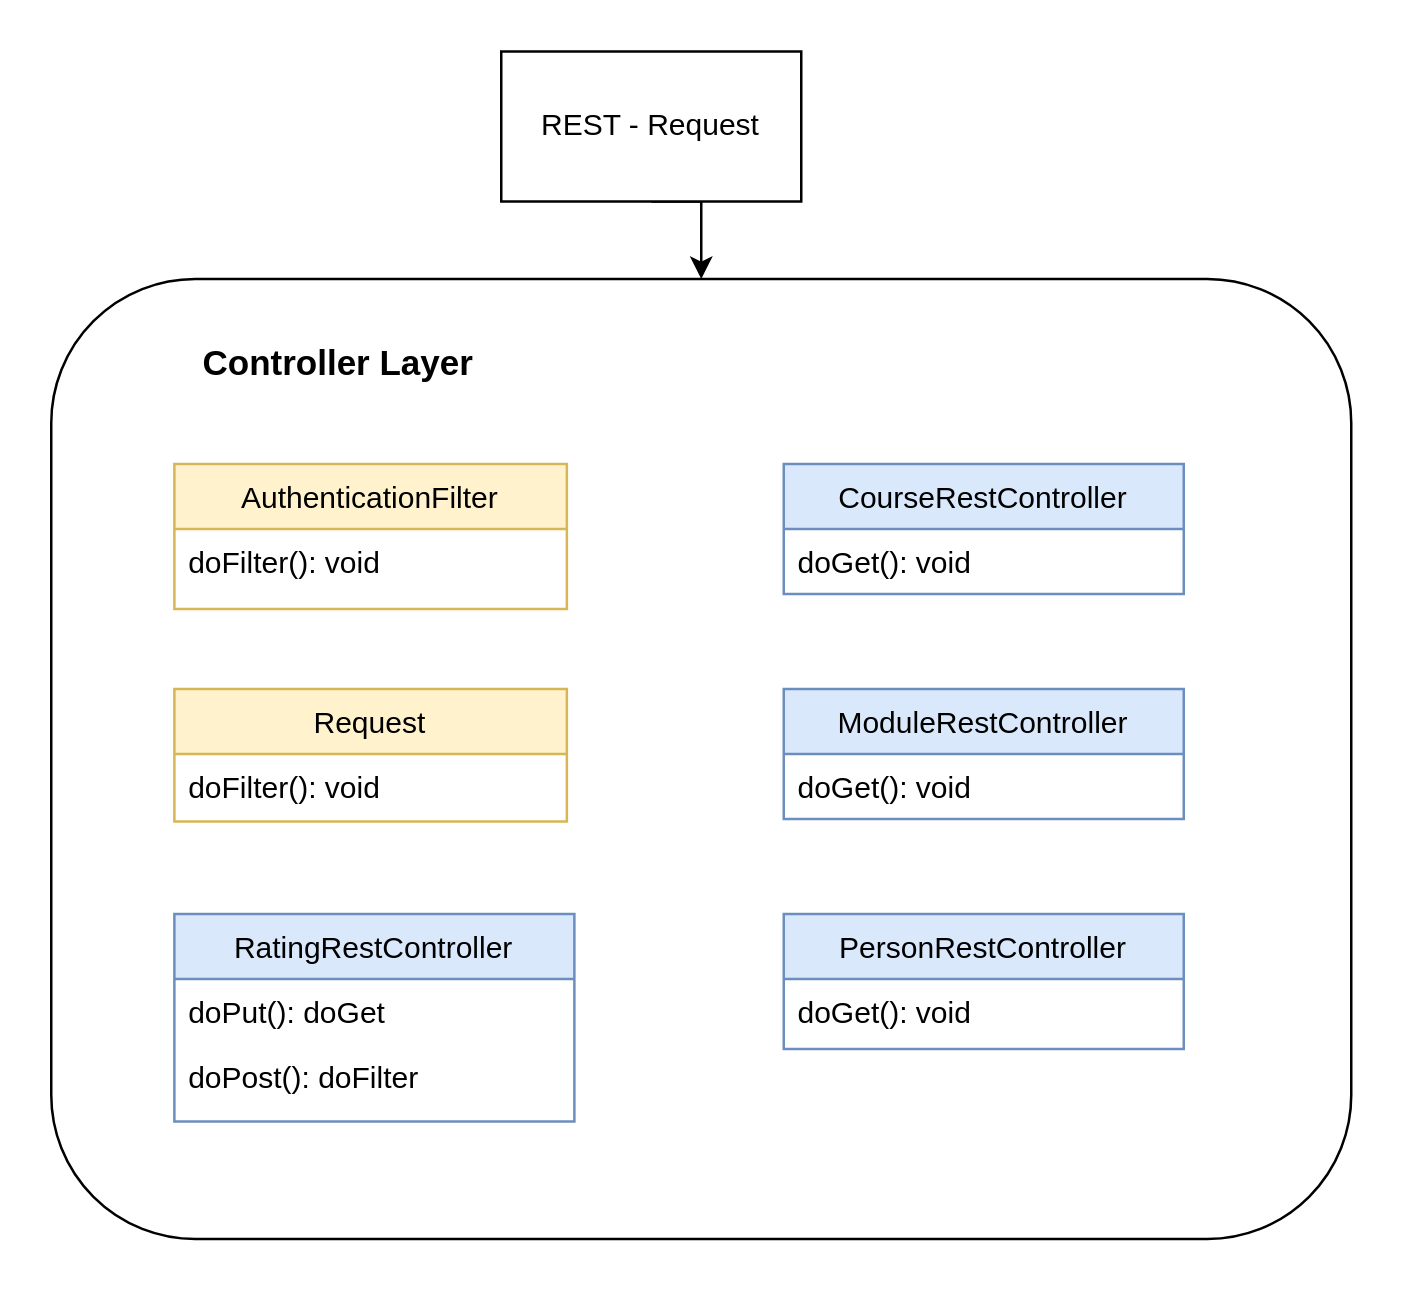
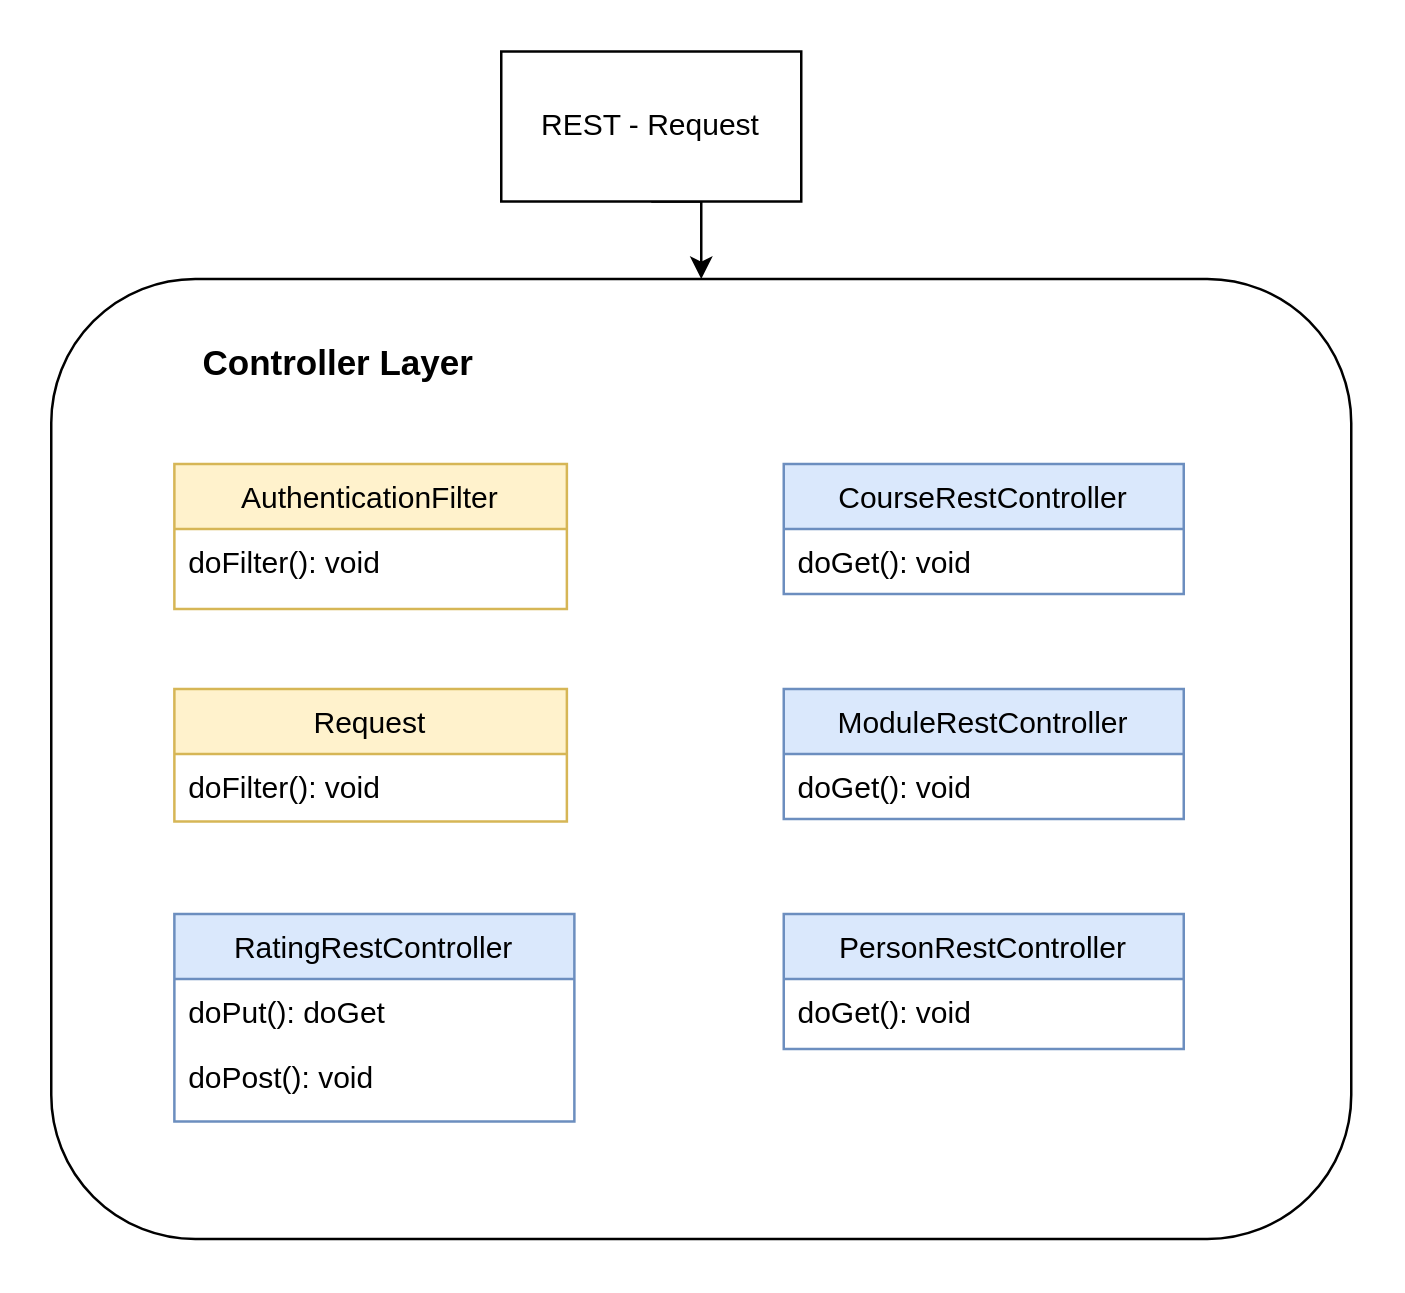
node "doPost(): doFilter": label "doPost(): doFilter" -> "doPost(): void"
